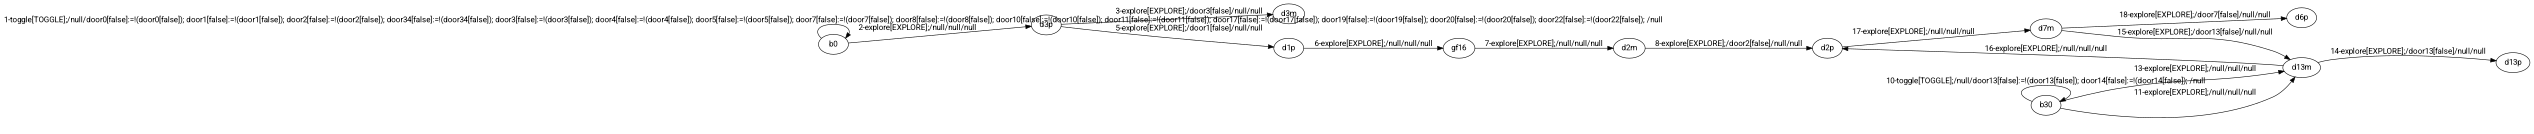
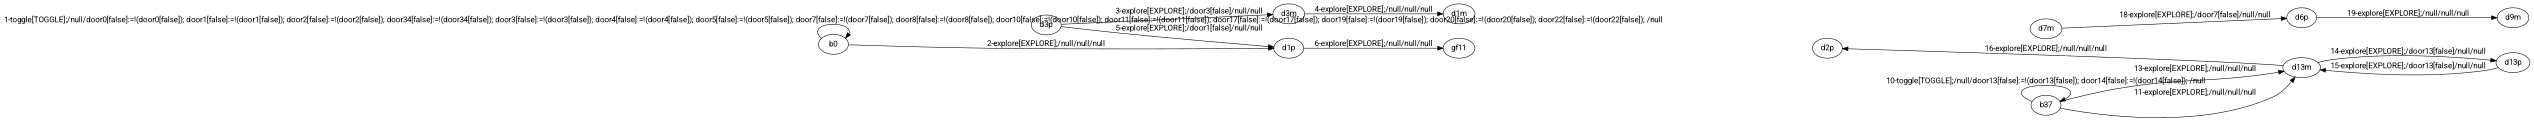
node "d1m": added
node "d9m": added
edge "b0" -> "d3p": now "b0" -> "d1p"
edge "d2p" -> "d7m": removed, label "17-explore[EXPLORE];/null/null/null"
edge "d7m" -> "d13m": now "d13p" -> "d13m"
node "gf16": label "gf16" -> "gf11"
node "d2m": removed
node "b30": label "b30" -> "b37"
